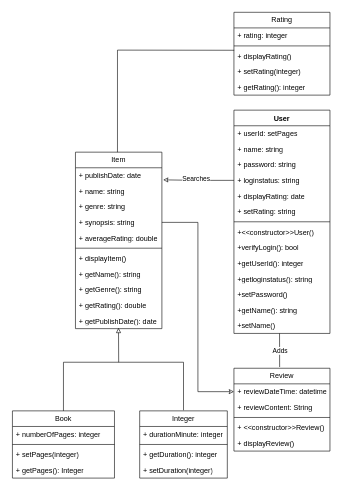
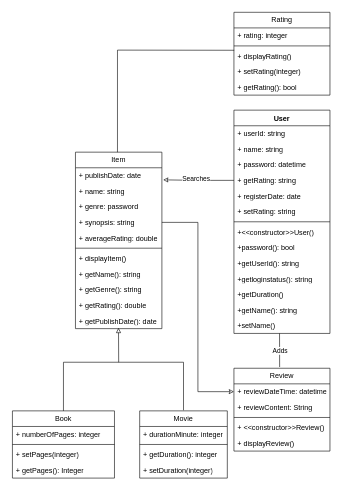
node "+ getRating(): integer": label "+ getRating(): integer" -> "+ getRating(): bool"
node "+ userId: setPages": label "+ userId: setPages" -> "+ userId: string"
node "+ password: string": label "+ password: string" -> "+ password: datetime"
node "+ loginstatus: string": label "+ loginstatus: string" -> "+ getRating: string"
node "+ displayRating: date": label "+ displayRating: date" -> "+ registerDate: date"
node "+ genre: string": label "+ genre: string" -> "+ genre: password"
node "+verifyLogin(): bool": label "+verifyLogin(): bool" -> "+password(): bool"
node "+getUserId(): integer": label "+getUserId(): integer" -> "+getUserId(): string"
node "+setPassword()": label "+setPassword()" -> "+getDuration()"
node "Integer": label "Integer" -> "Movie"
